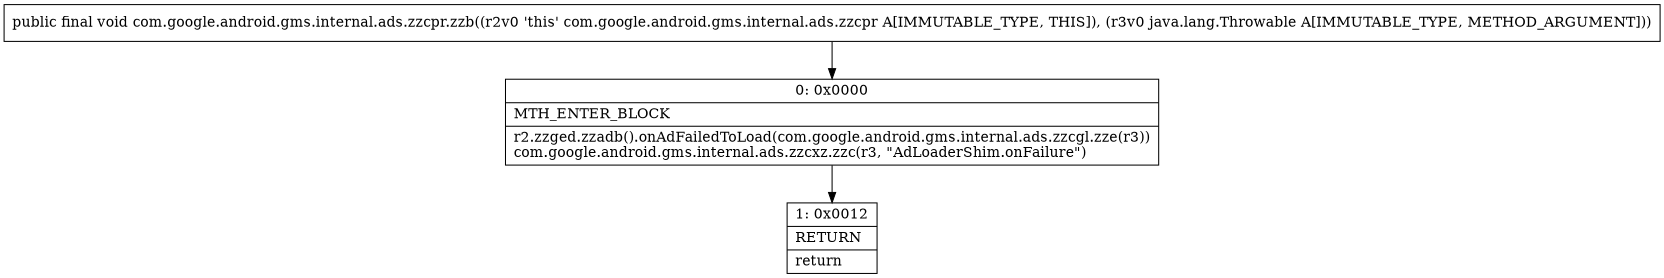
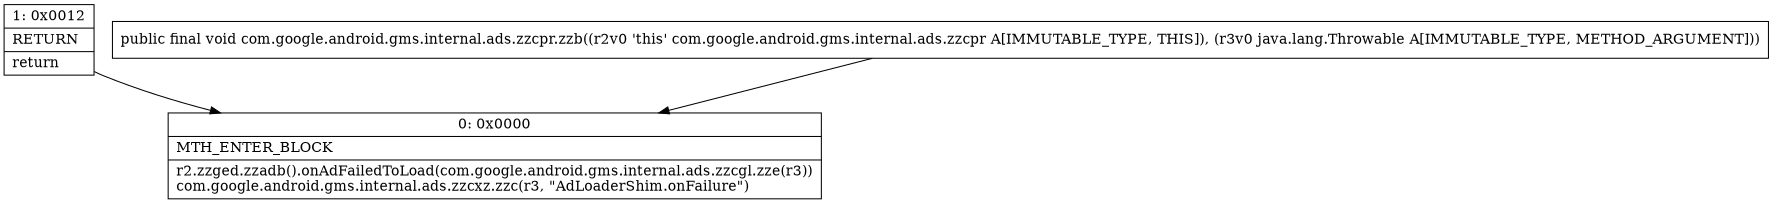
edge "0: 0x0000" -> "1: 0x0012": reversed
